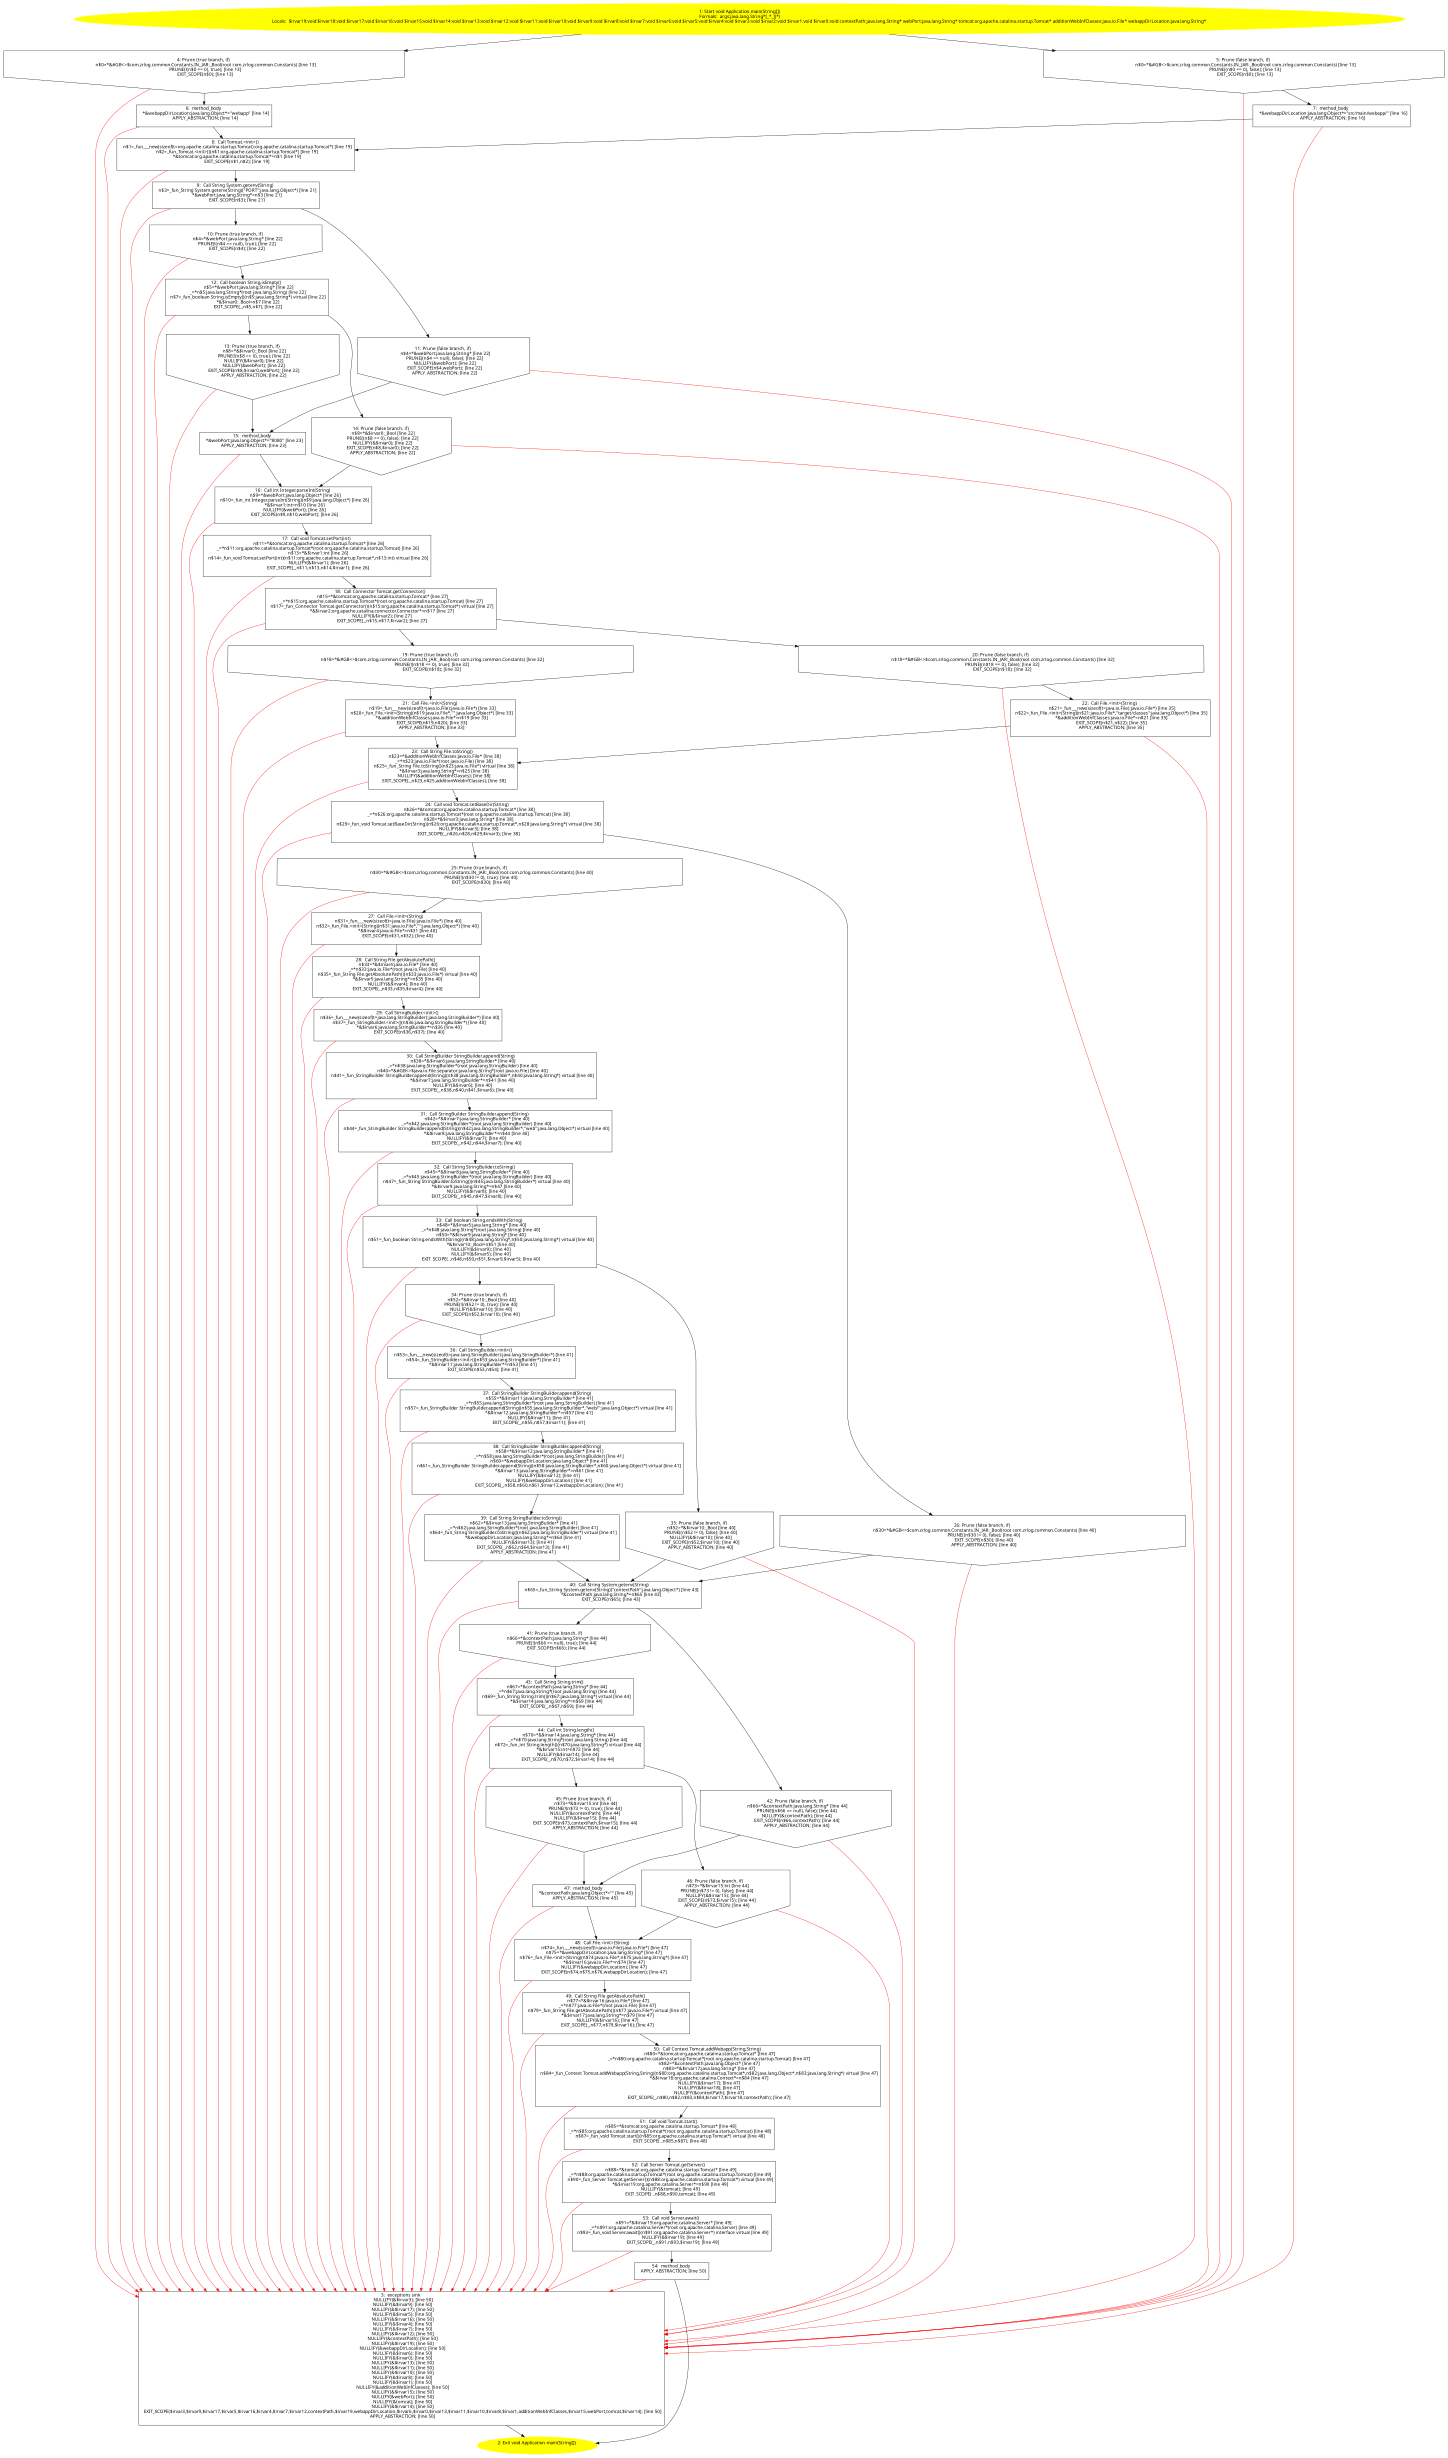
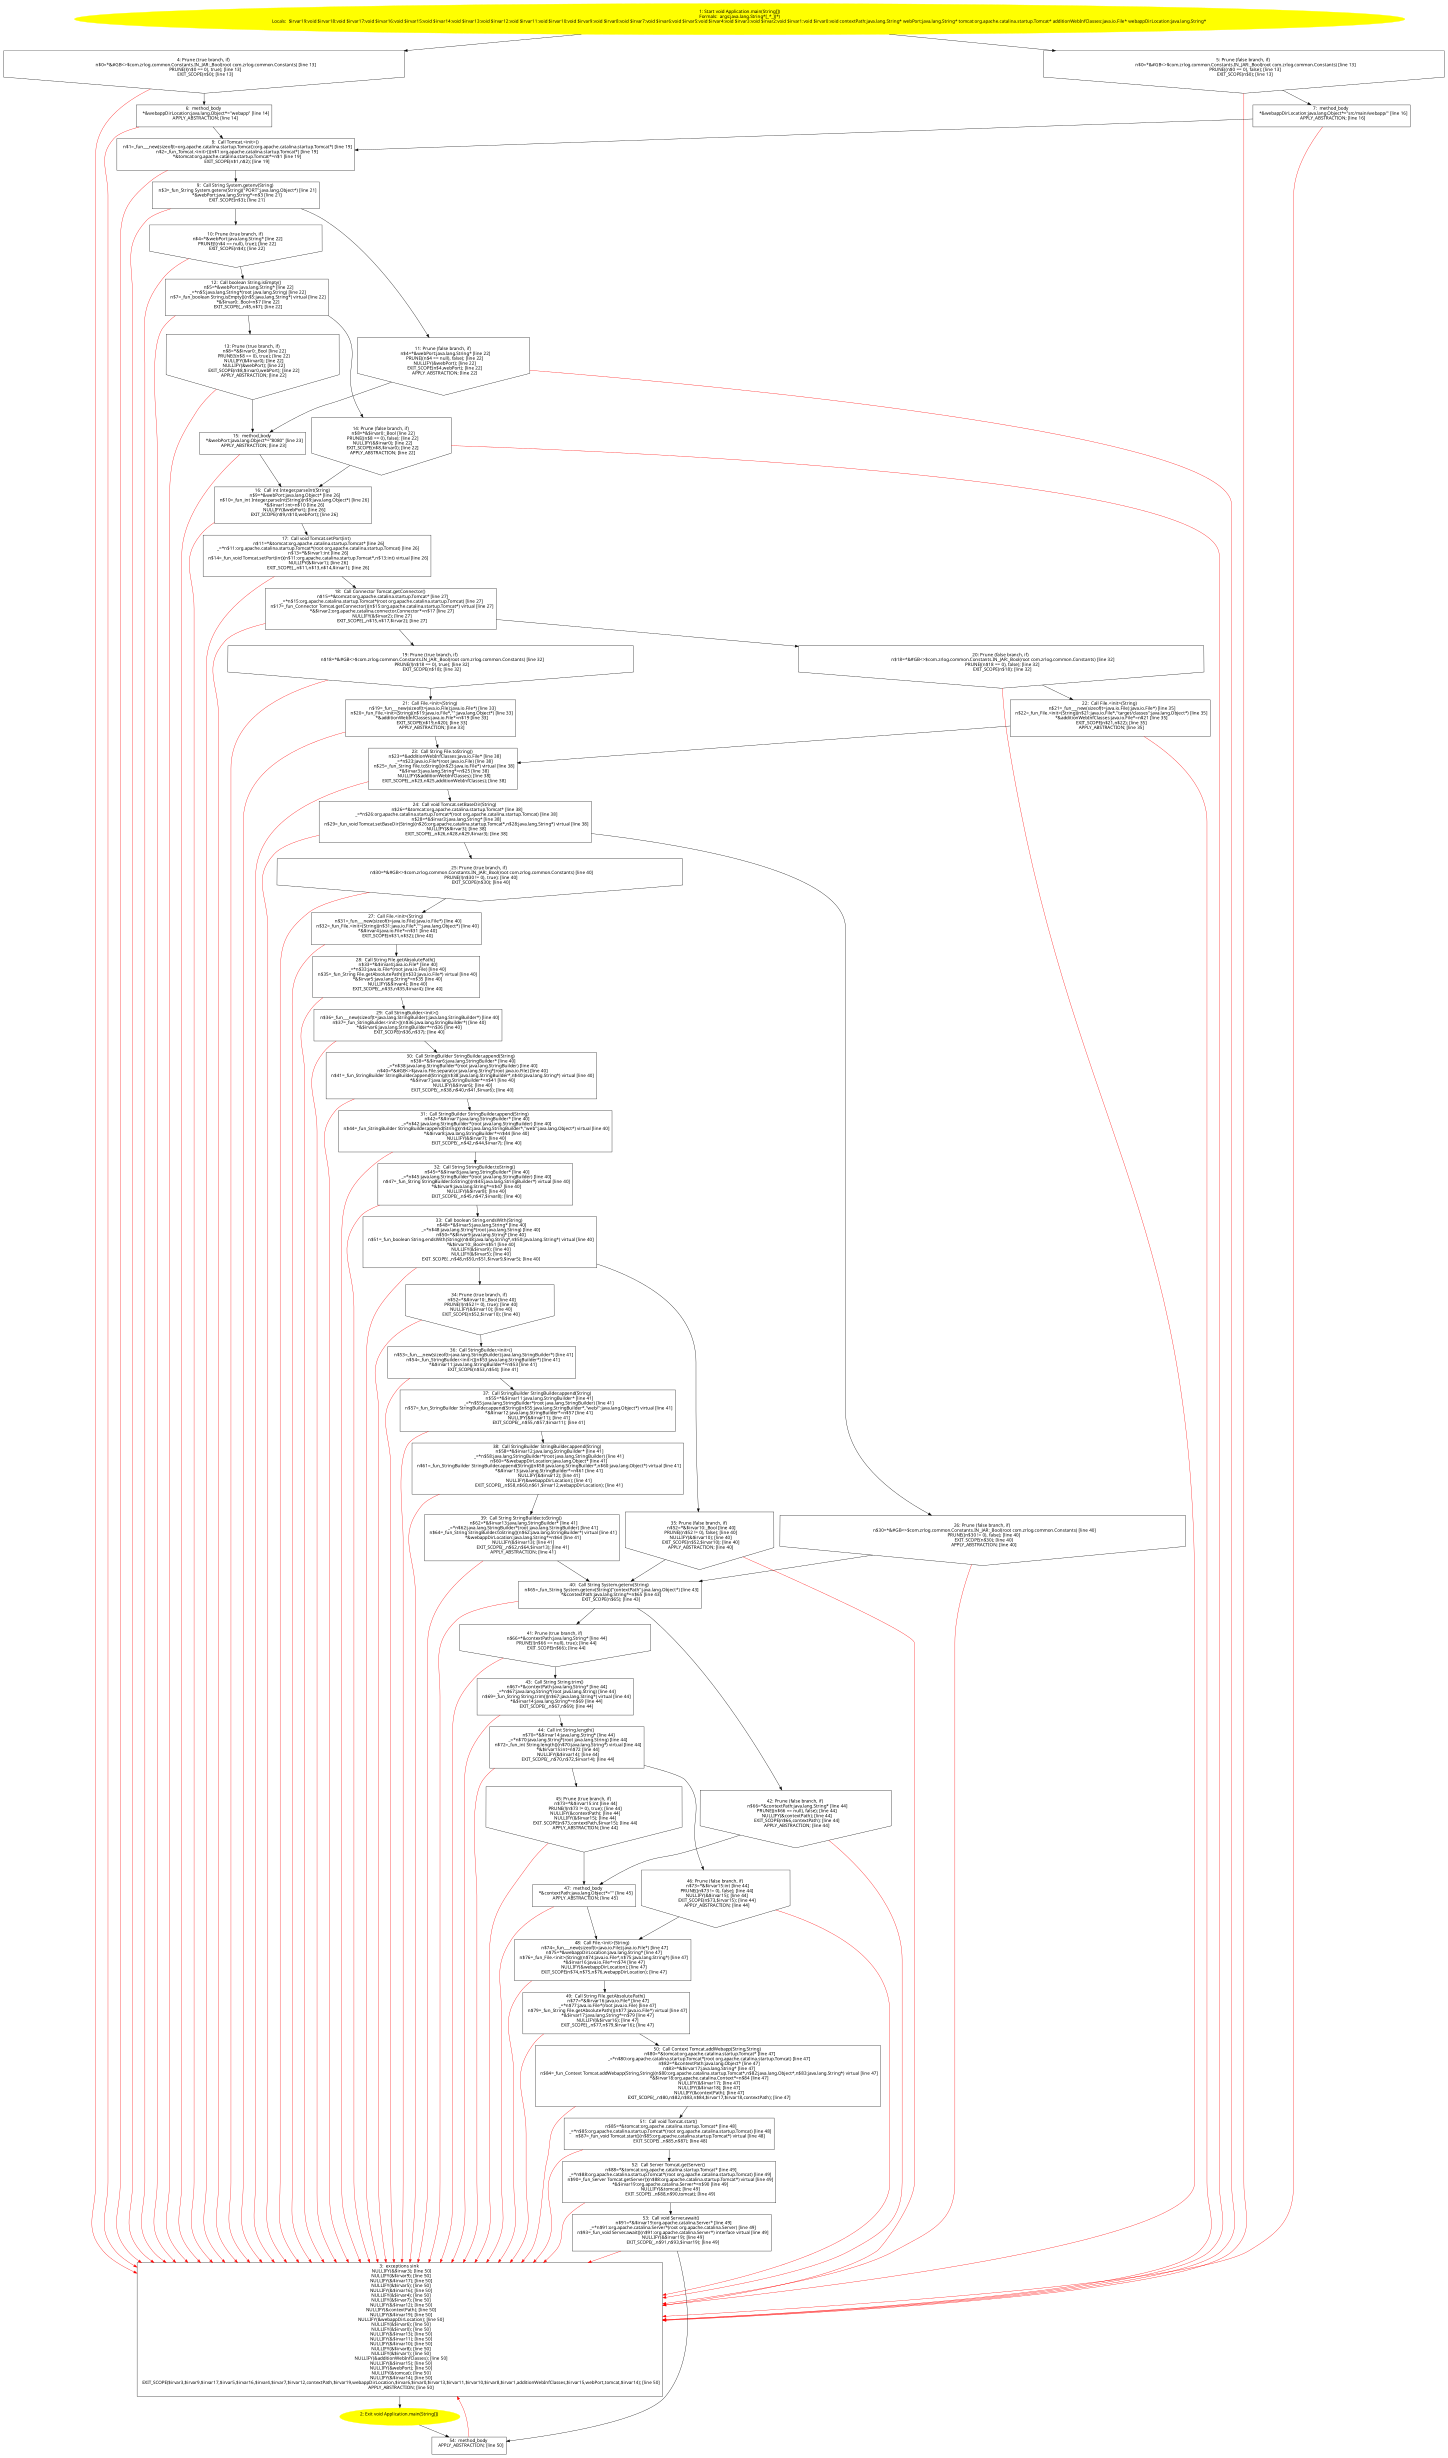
edge "54:  method_body APPLY_ABSTRACTION; [line 50]" -> "2: Exit void Application.main(String[])": reversed
